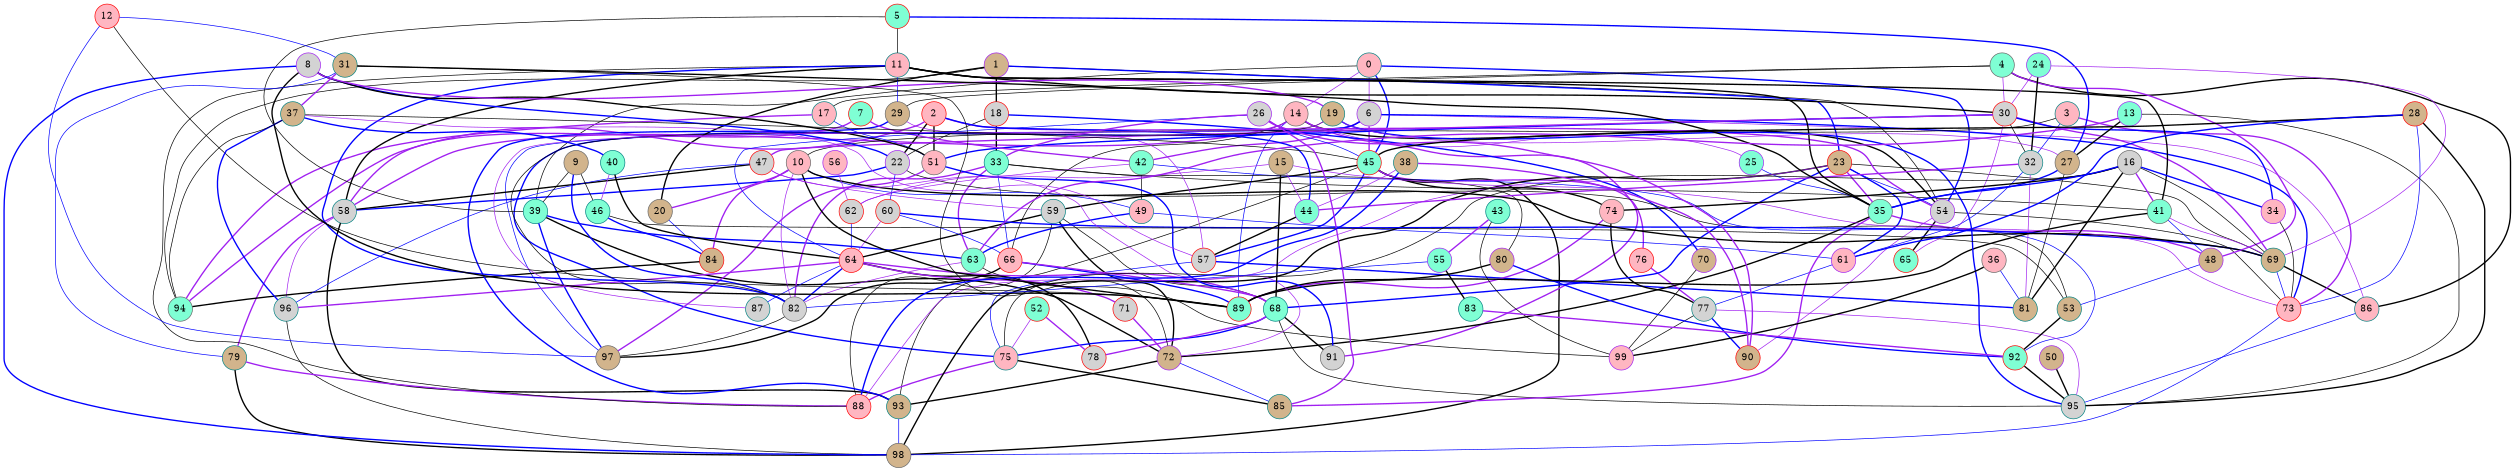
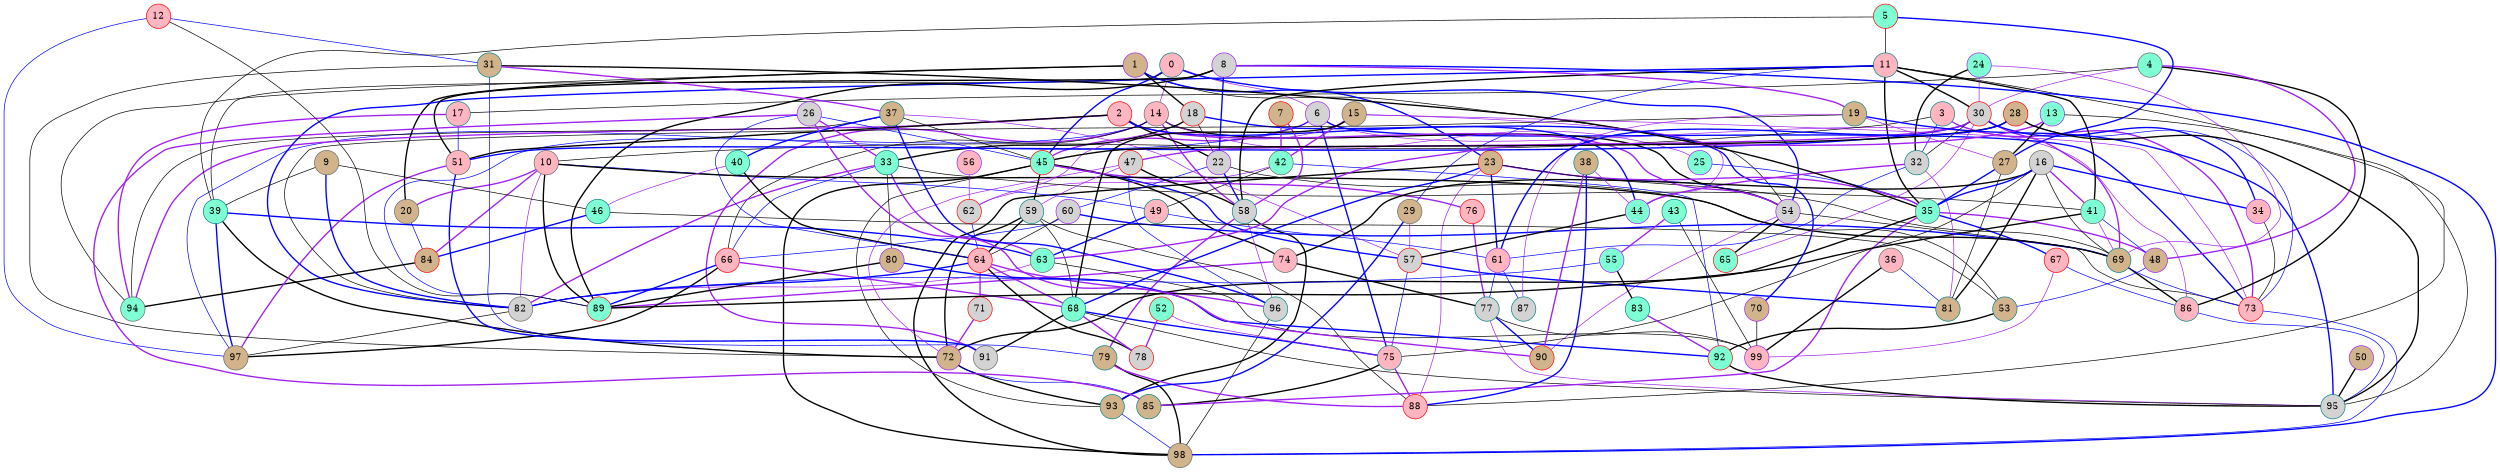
edge "4" -- "29": removed
node "7": fillcolor aquamarine -> tan
edge "6" -- "42": now "15" -- "42"
node "60": color red -> purple
edge "60" -- "64": color purple -> black
node "67": added
edge "64" -- "87": now "61" -- "87"
